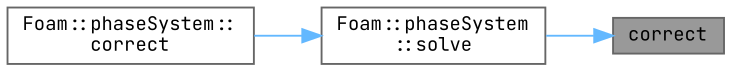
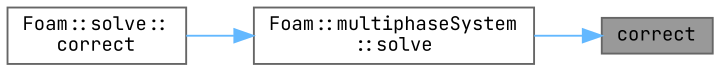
node "Foam::phaseSystem:: correct": label "Foam::phaseSystem:: correct" -> "Foam::solve:: correct"
node "Foam::phaseSystem ::solve": label "Foam::phaseSystem ::solve" -> "Foam::multiphaseSystem ::solve"
